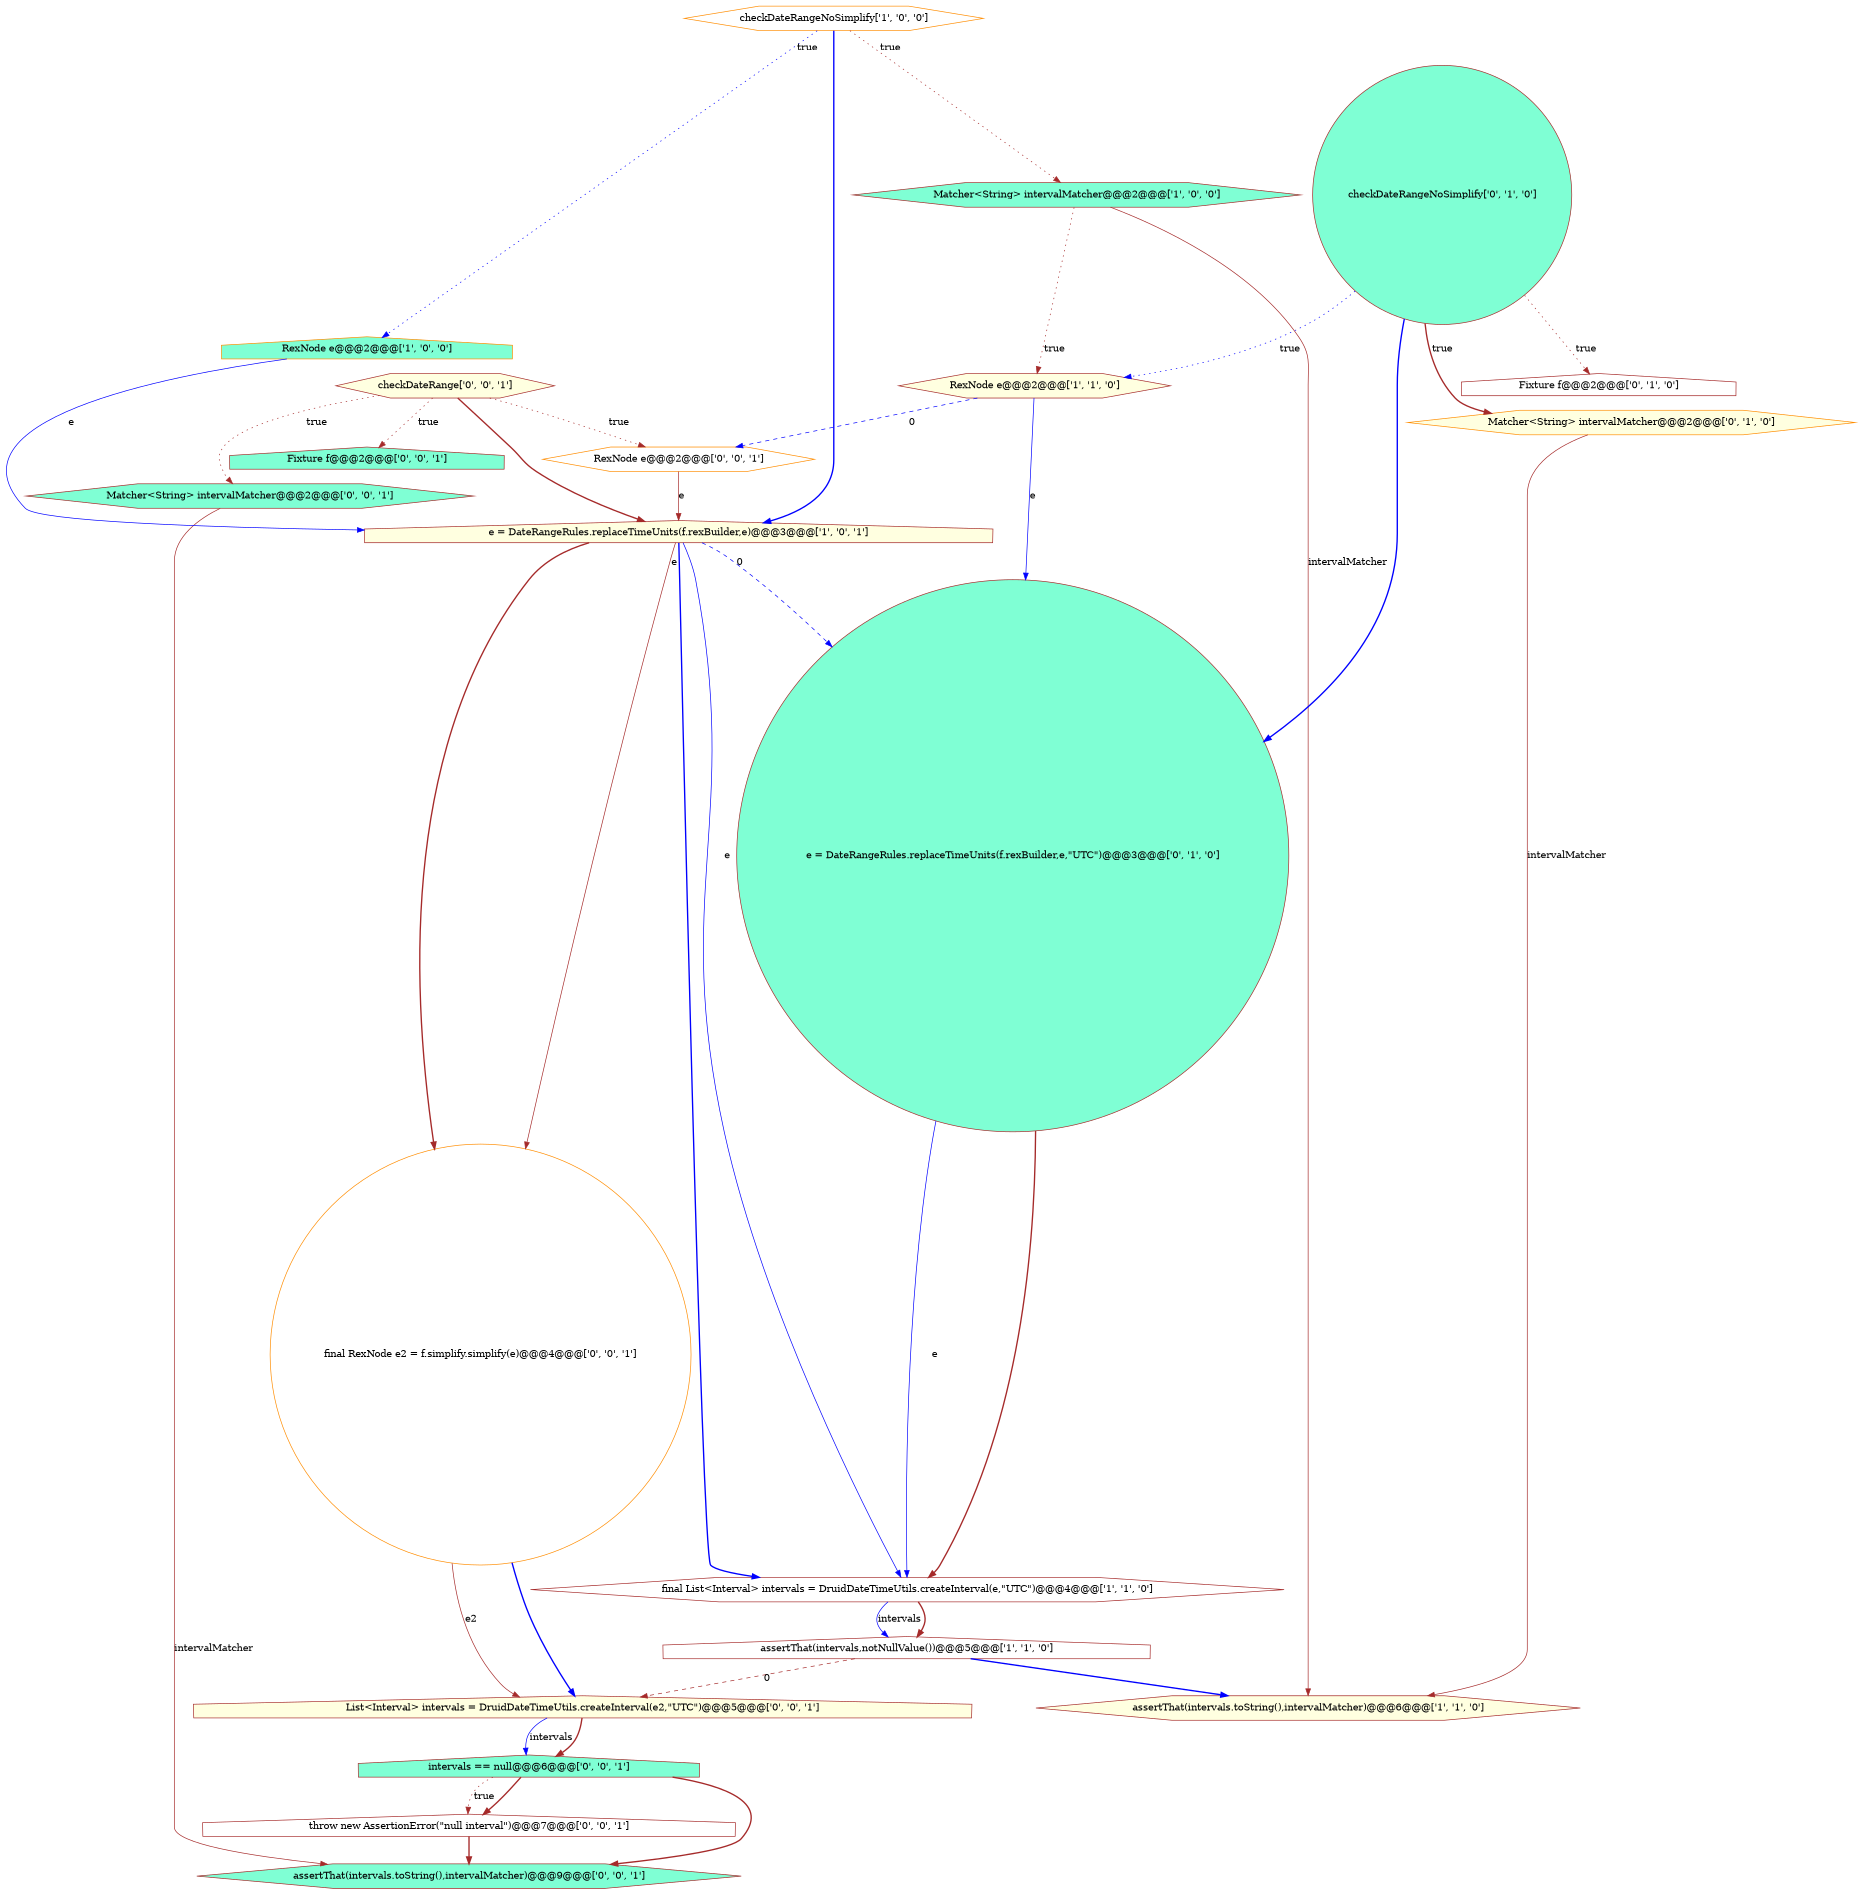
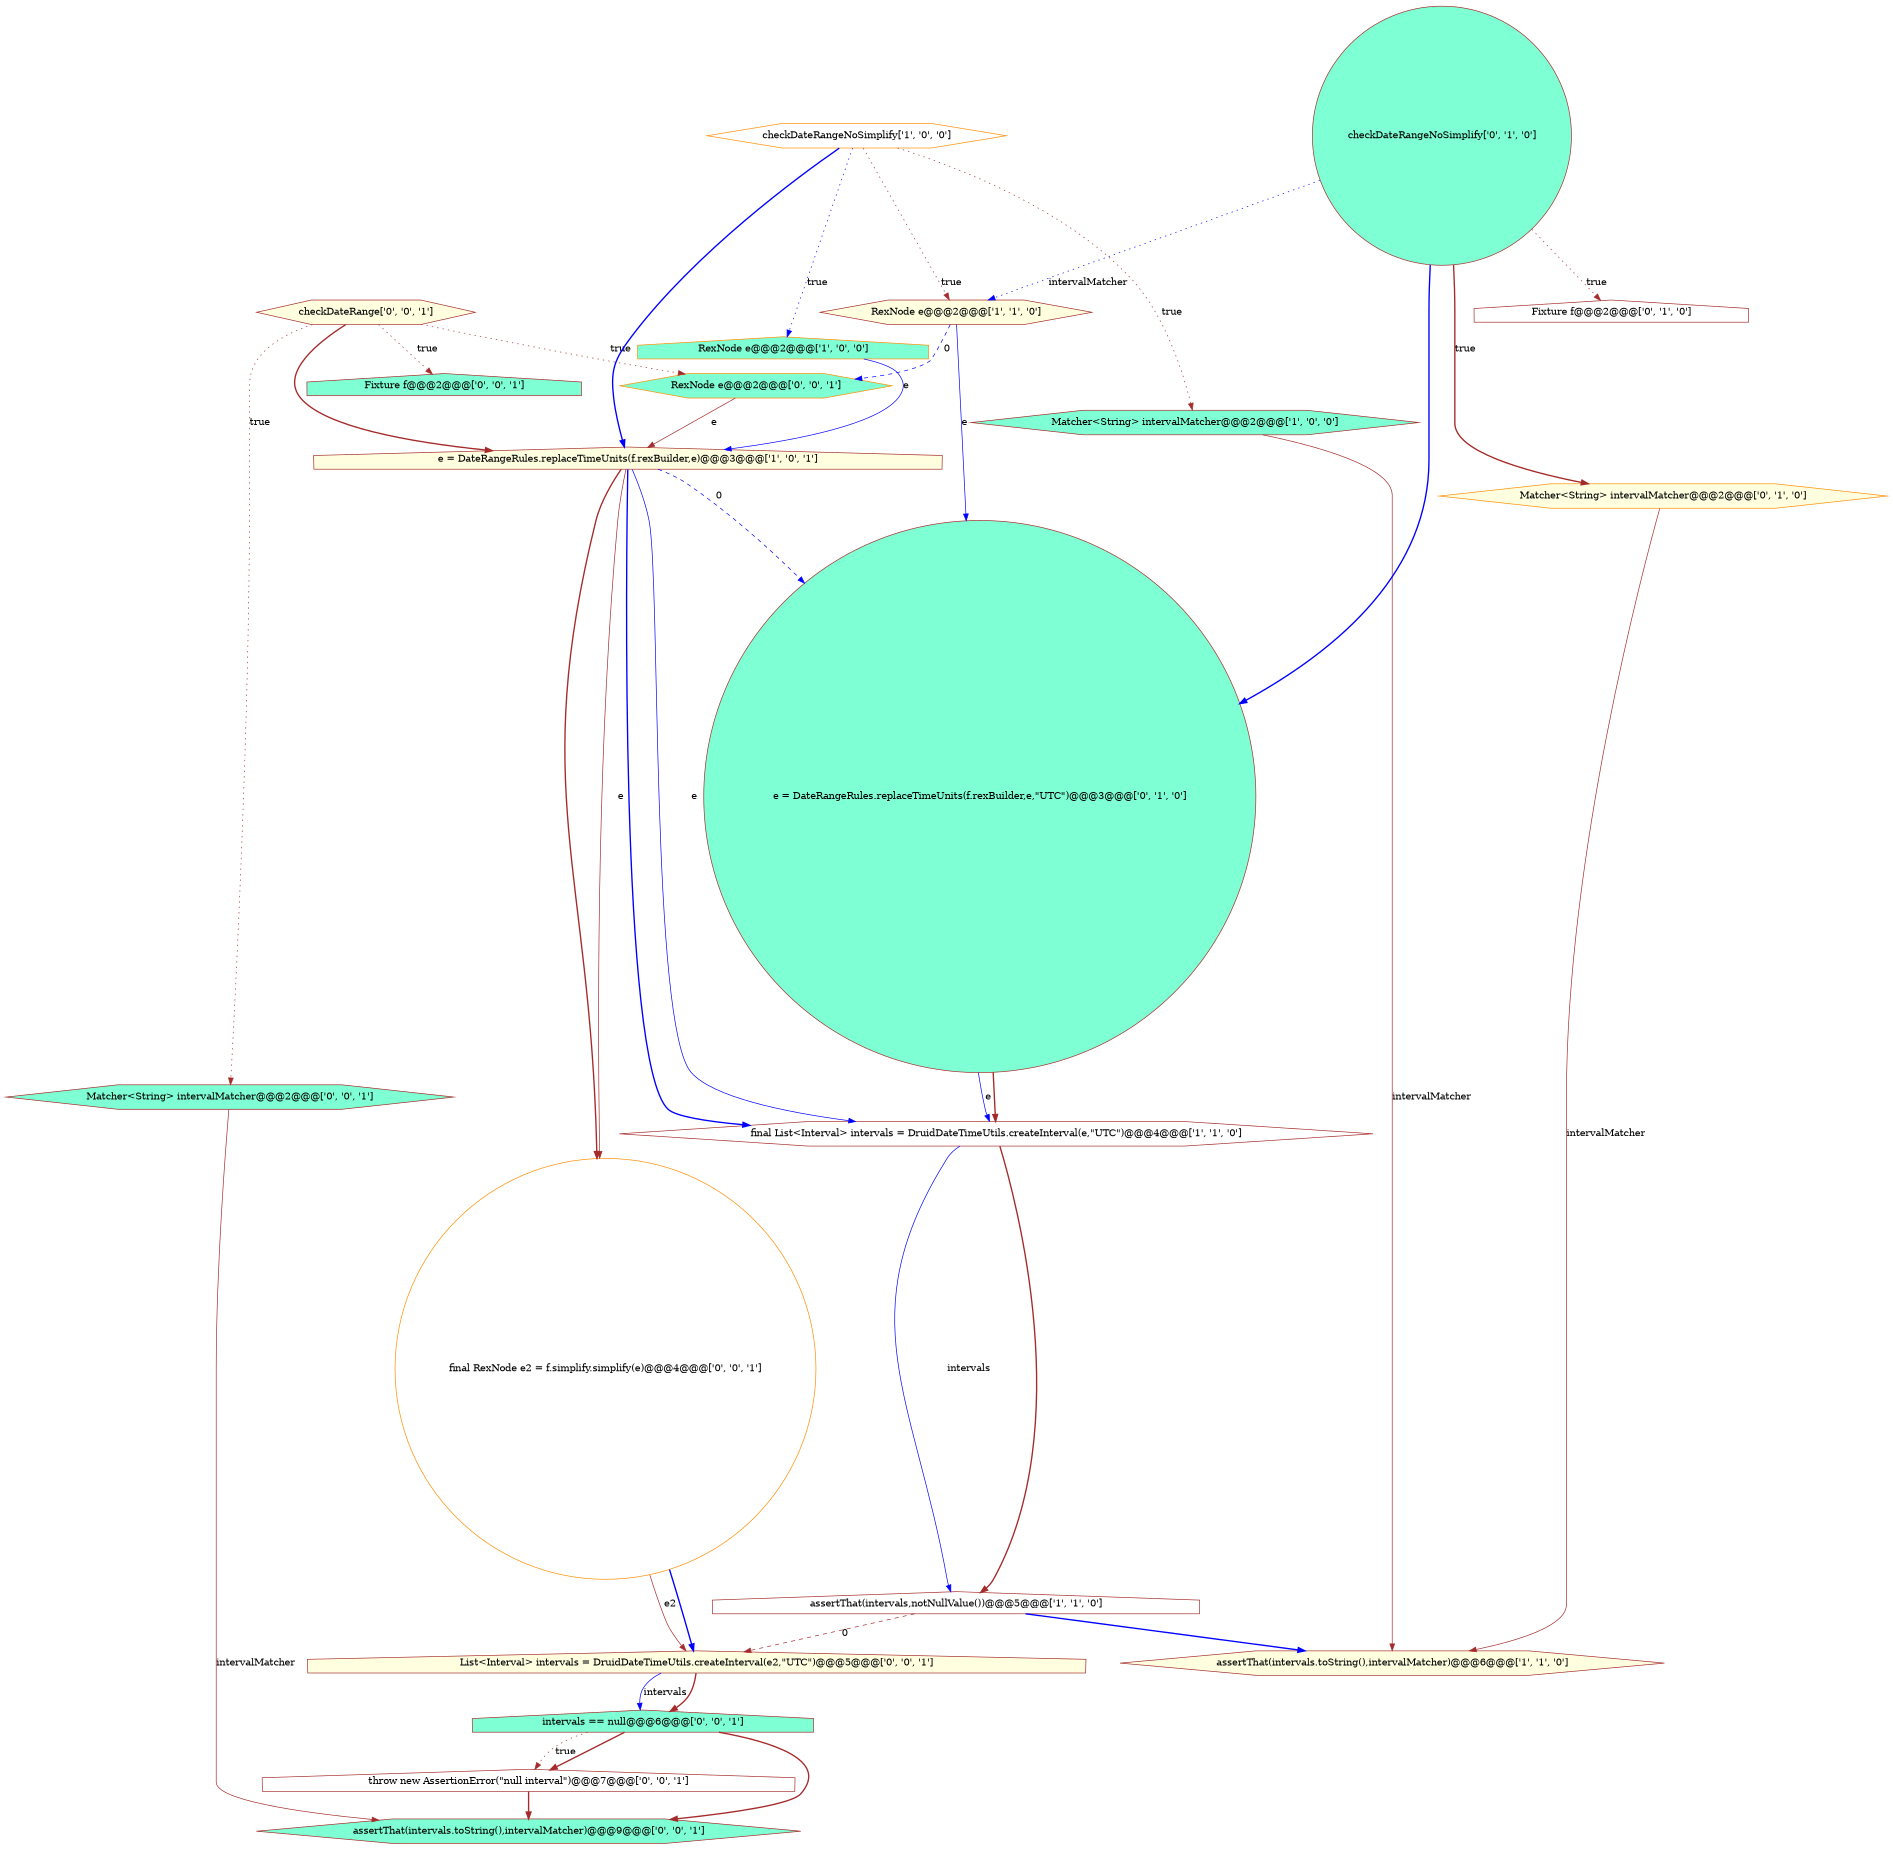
edge "Matcher<String> intervalMatcher@@@2@@@['1', '0', '0']" -> "RexNode e@@@2@@@['1', '1', '0']": now "checkDateRangeNoSimplify['1', '0', '0']" -> "RexNode e@@@2@@@['1', '1', '0']"
edge "checkDateRangeNoSimplify['0', '1', '0']" -> "RexNode e@@@2@@@['1', '1', '0']": label "true" -> "intervalMatcher"
node "RexNode e@@@2@@@['0', '0', '1']": fillcolor white -> aquamarine
